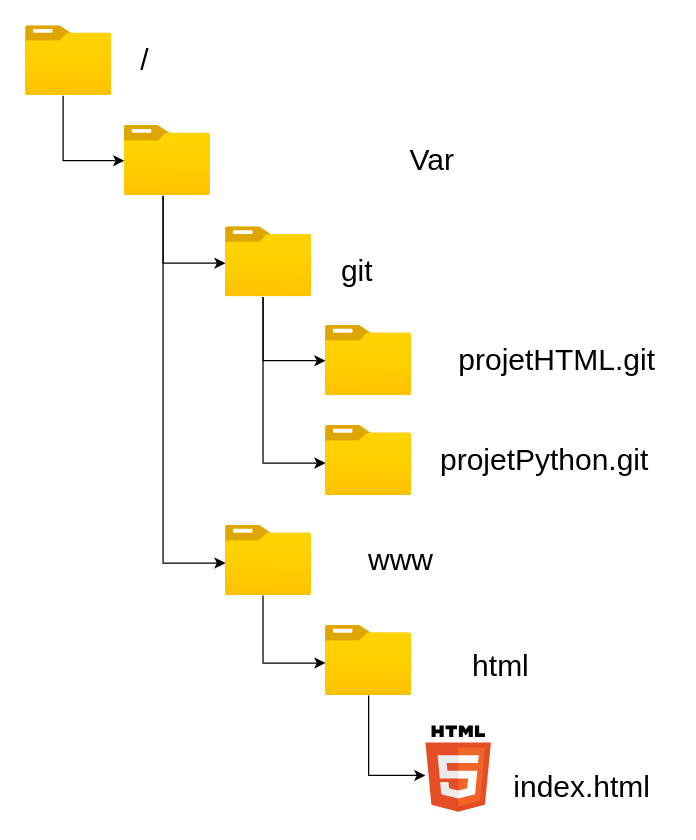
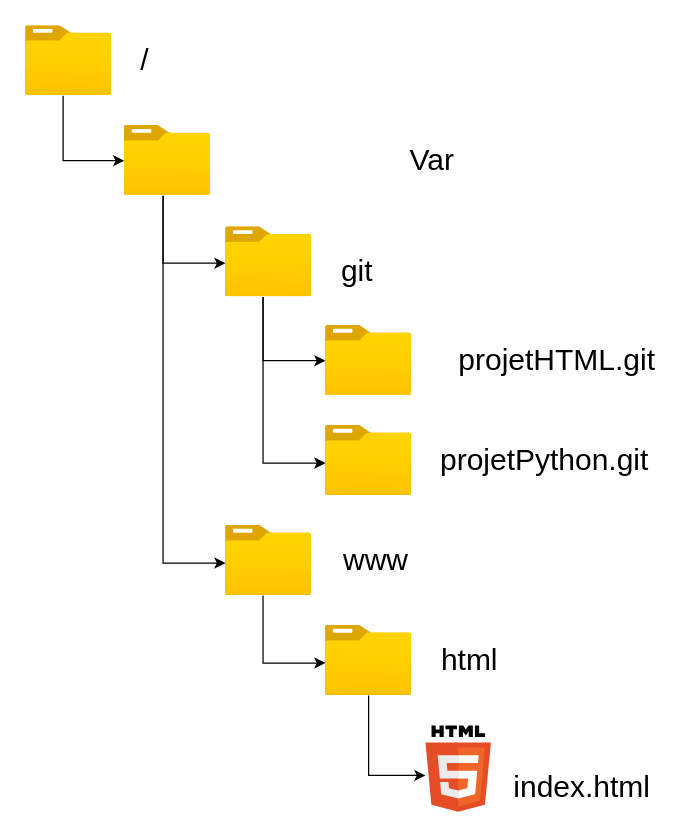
node "www": moved (401, 561) -> (376, 561)
node "html": moved (501, 667) -> (469, 661)
